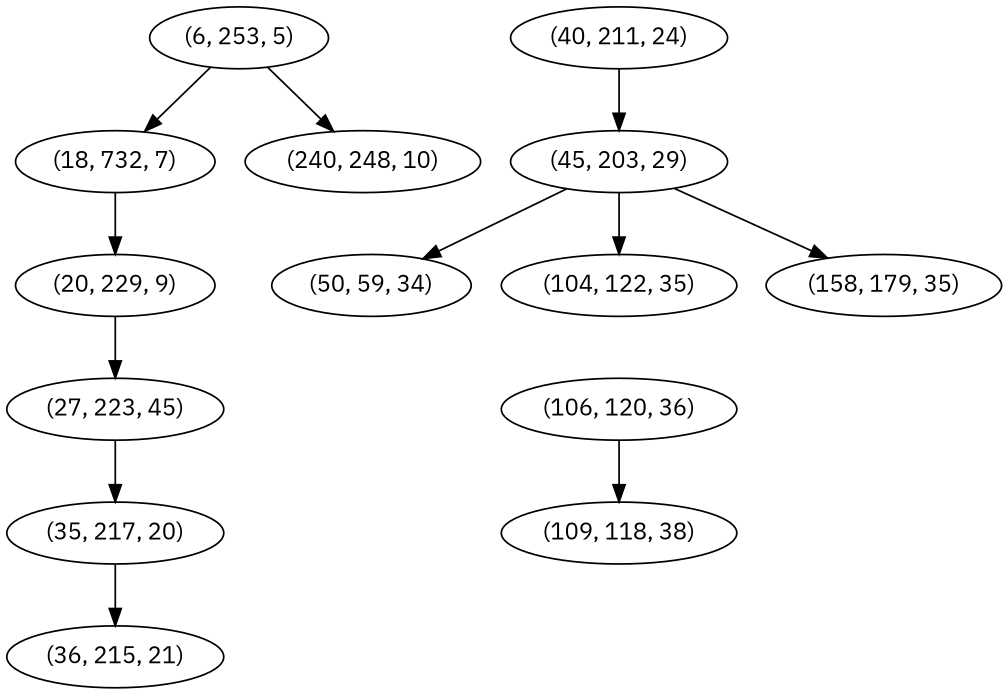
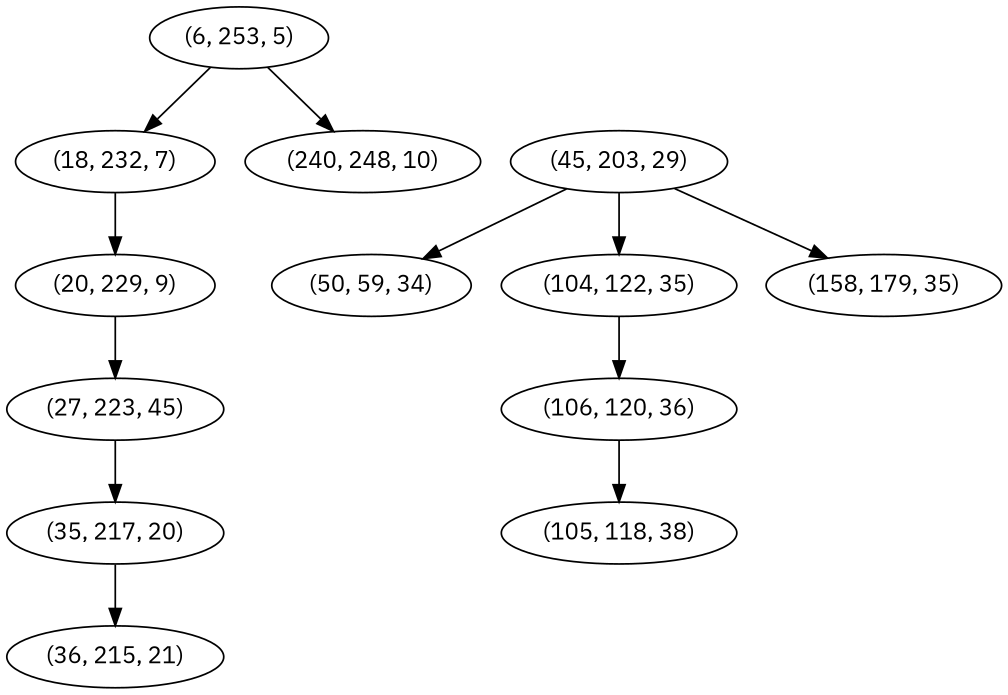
node "(40, 211, 24)": removed
node "(18, 732, 7)": label "(18, 732, 7)" -> "(18, 232, 7)"
edge "(104, 122, 35)" -> "(106, 120, 36)": added
node "(109, 118, 38)": label "(109, 118, 38)" -> "(105, 118, 38)"
